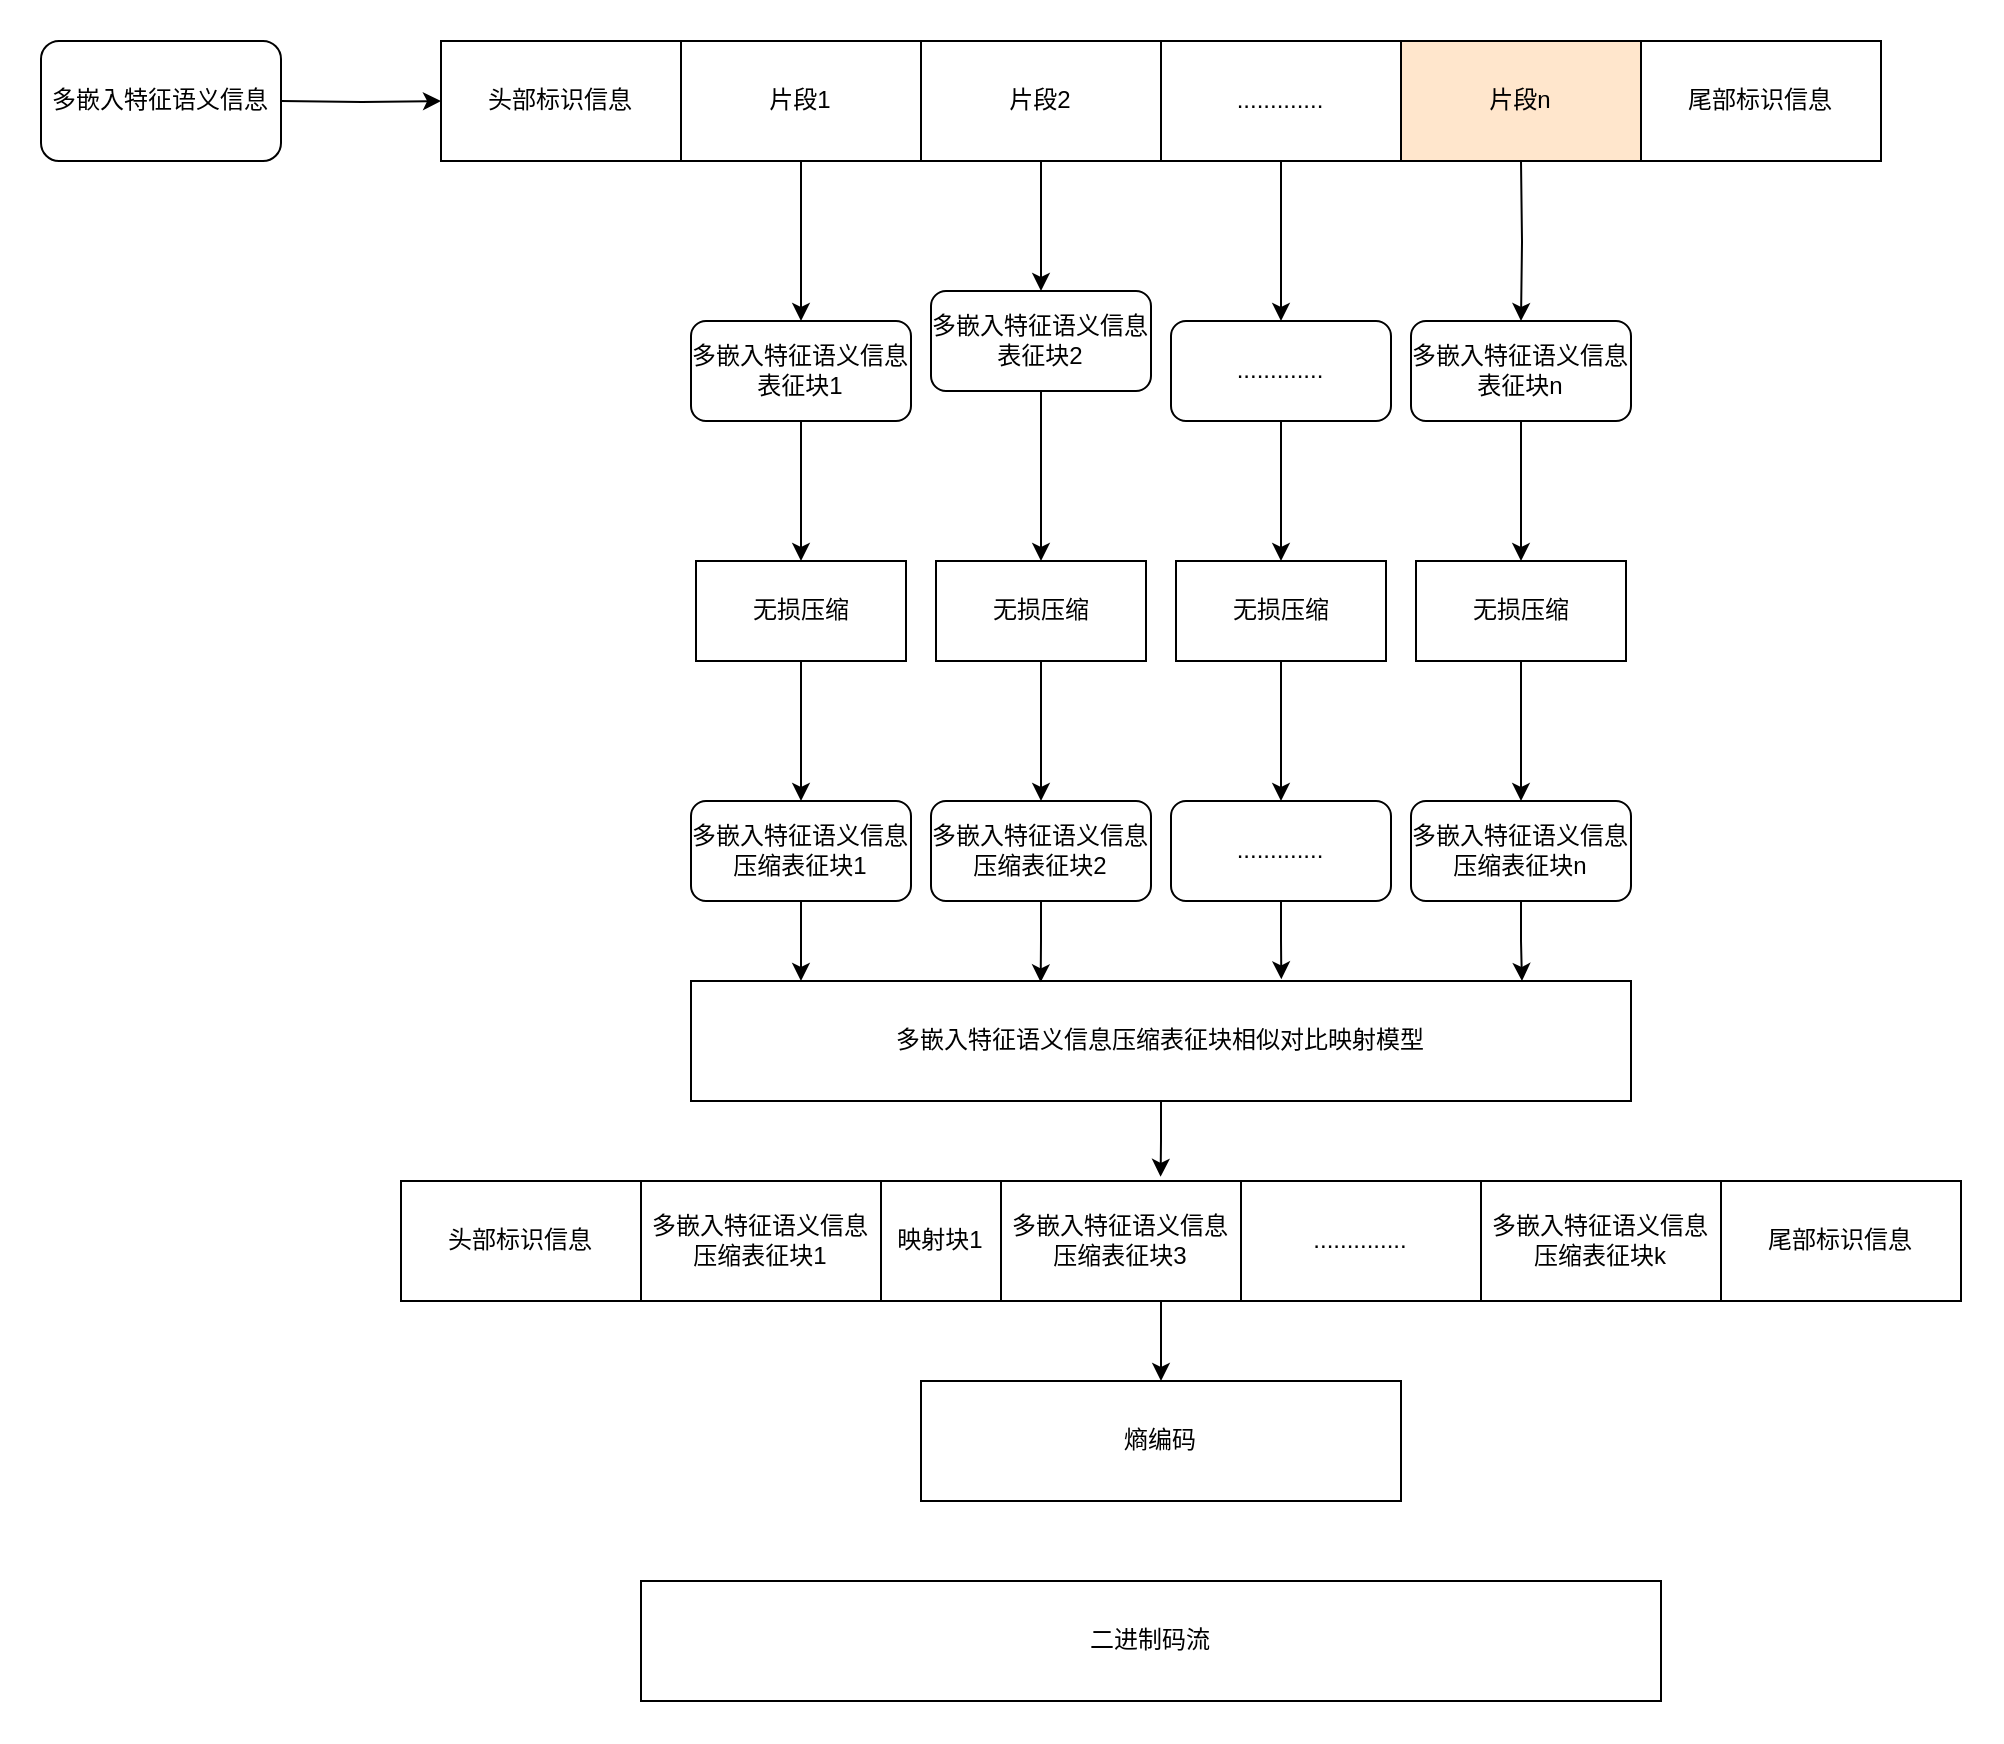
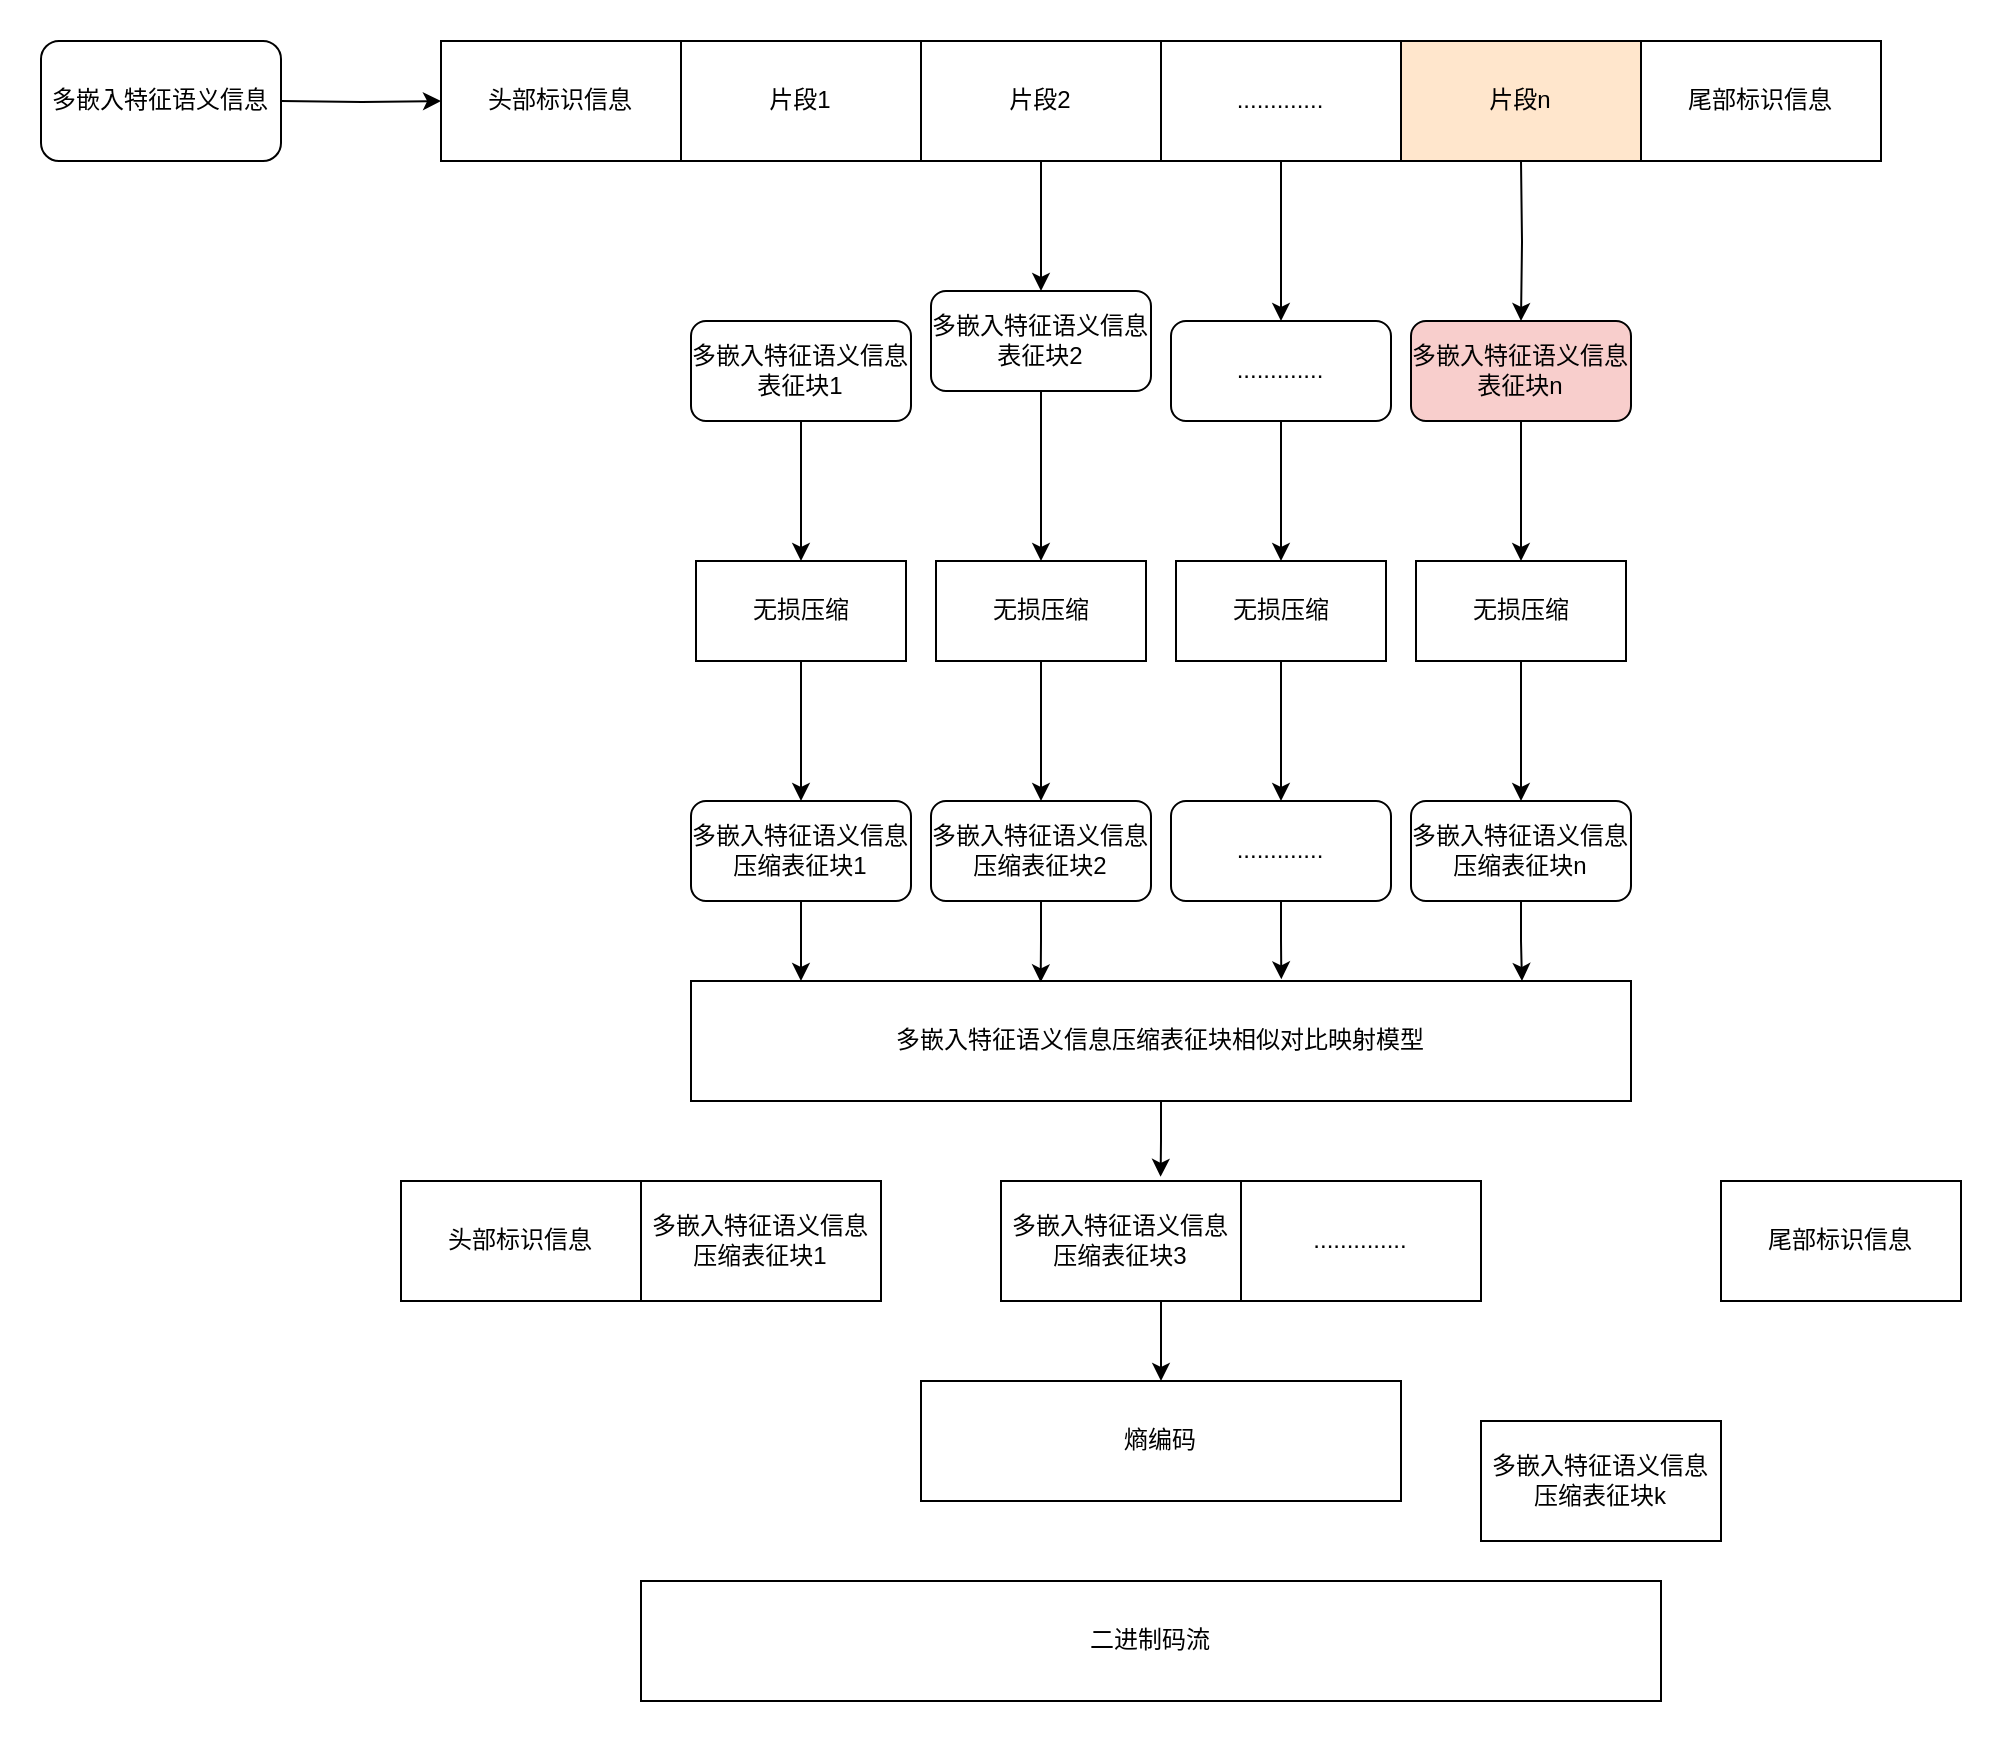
edge "片段1" -> "多嵌入特征语义信息表征块1": removed
node "多嵌入特征语义信息表征块n": fillcolor #ffffff -> #f8cecc
node "映射块1": removed
node "多嵌入特征语义信息压缩表征块k": moved (1601, 1241) -> (1601, 1481)
